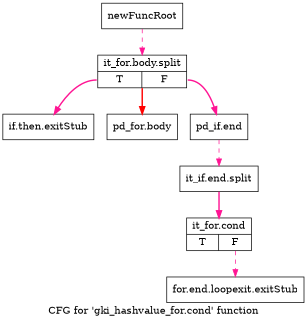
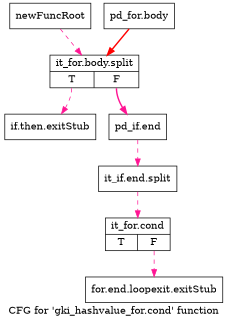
edge "it_for.body.split" -> "if.then.exitStub": style bold -> dashed
edge "it_for.body.split" -> "pd_for.body": reversed
edge "it_if.end.split" -> "it_for.cond": style bold -> dashed
